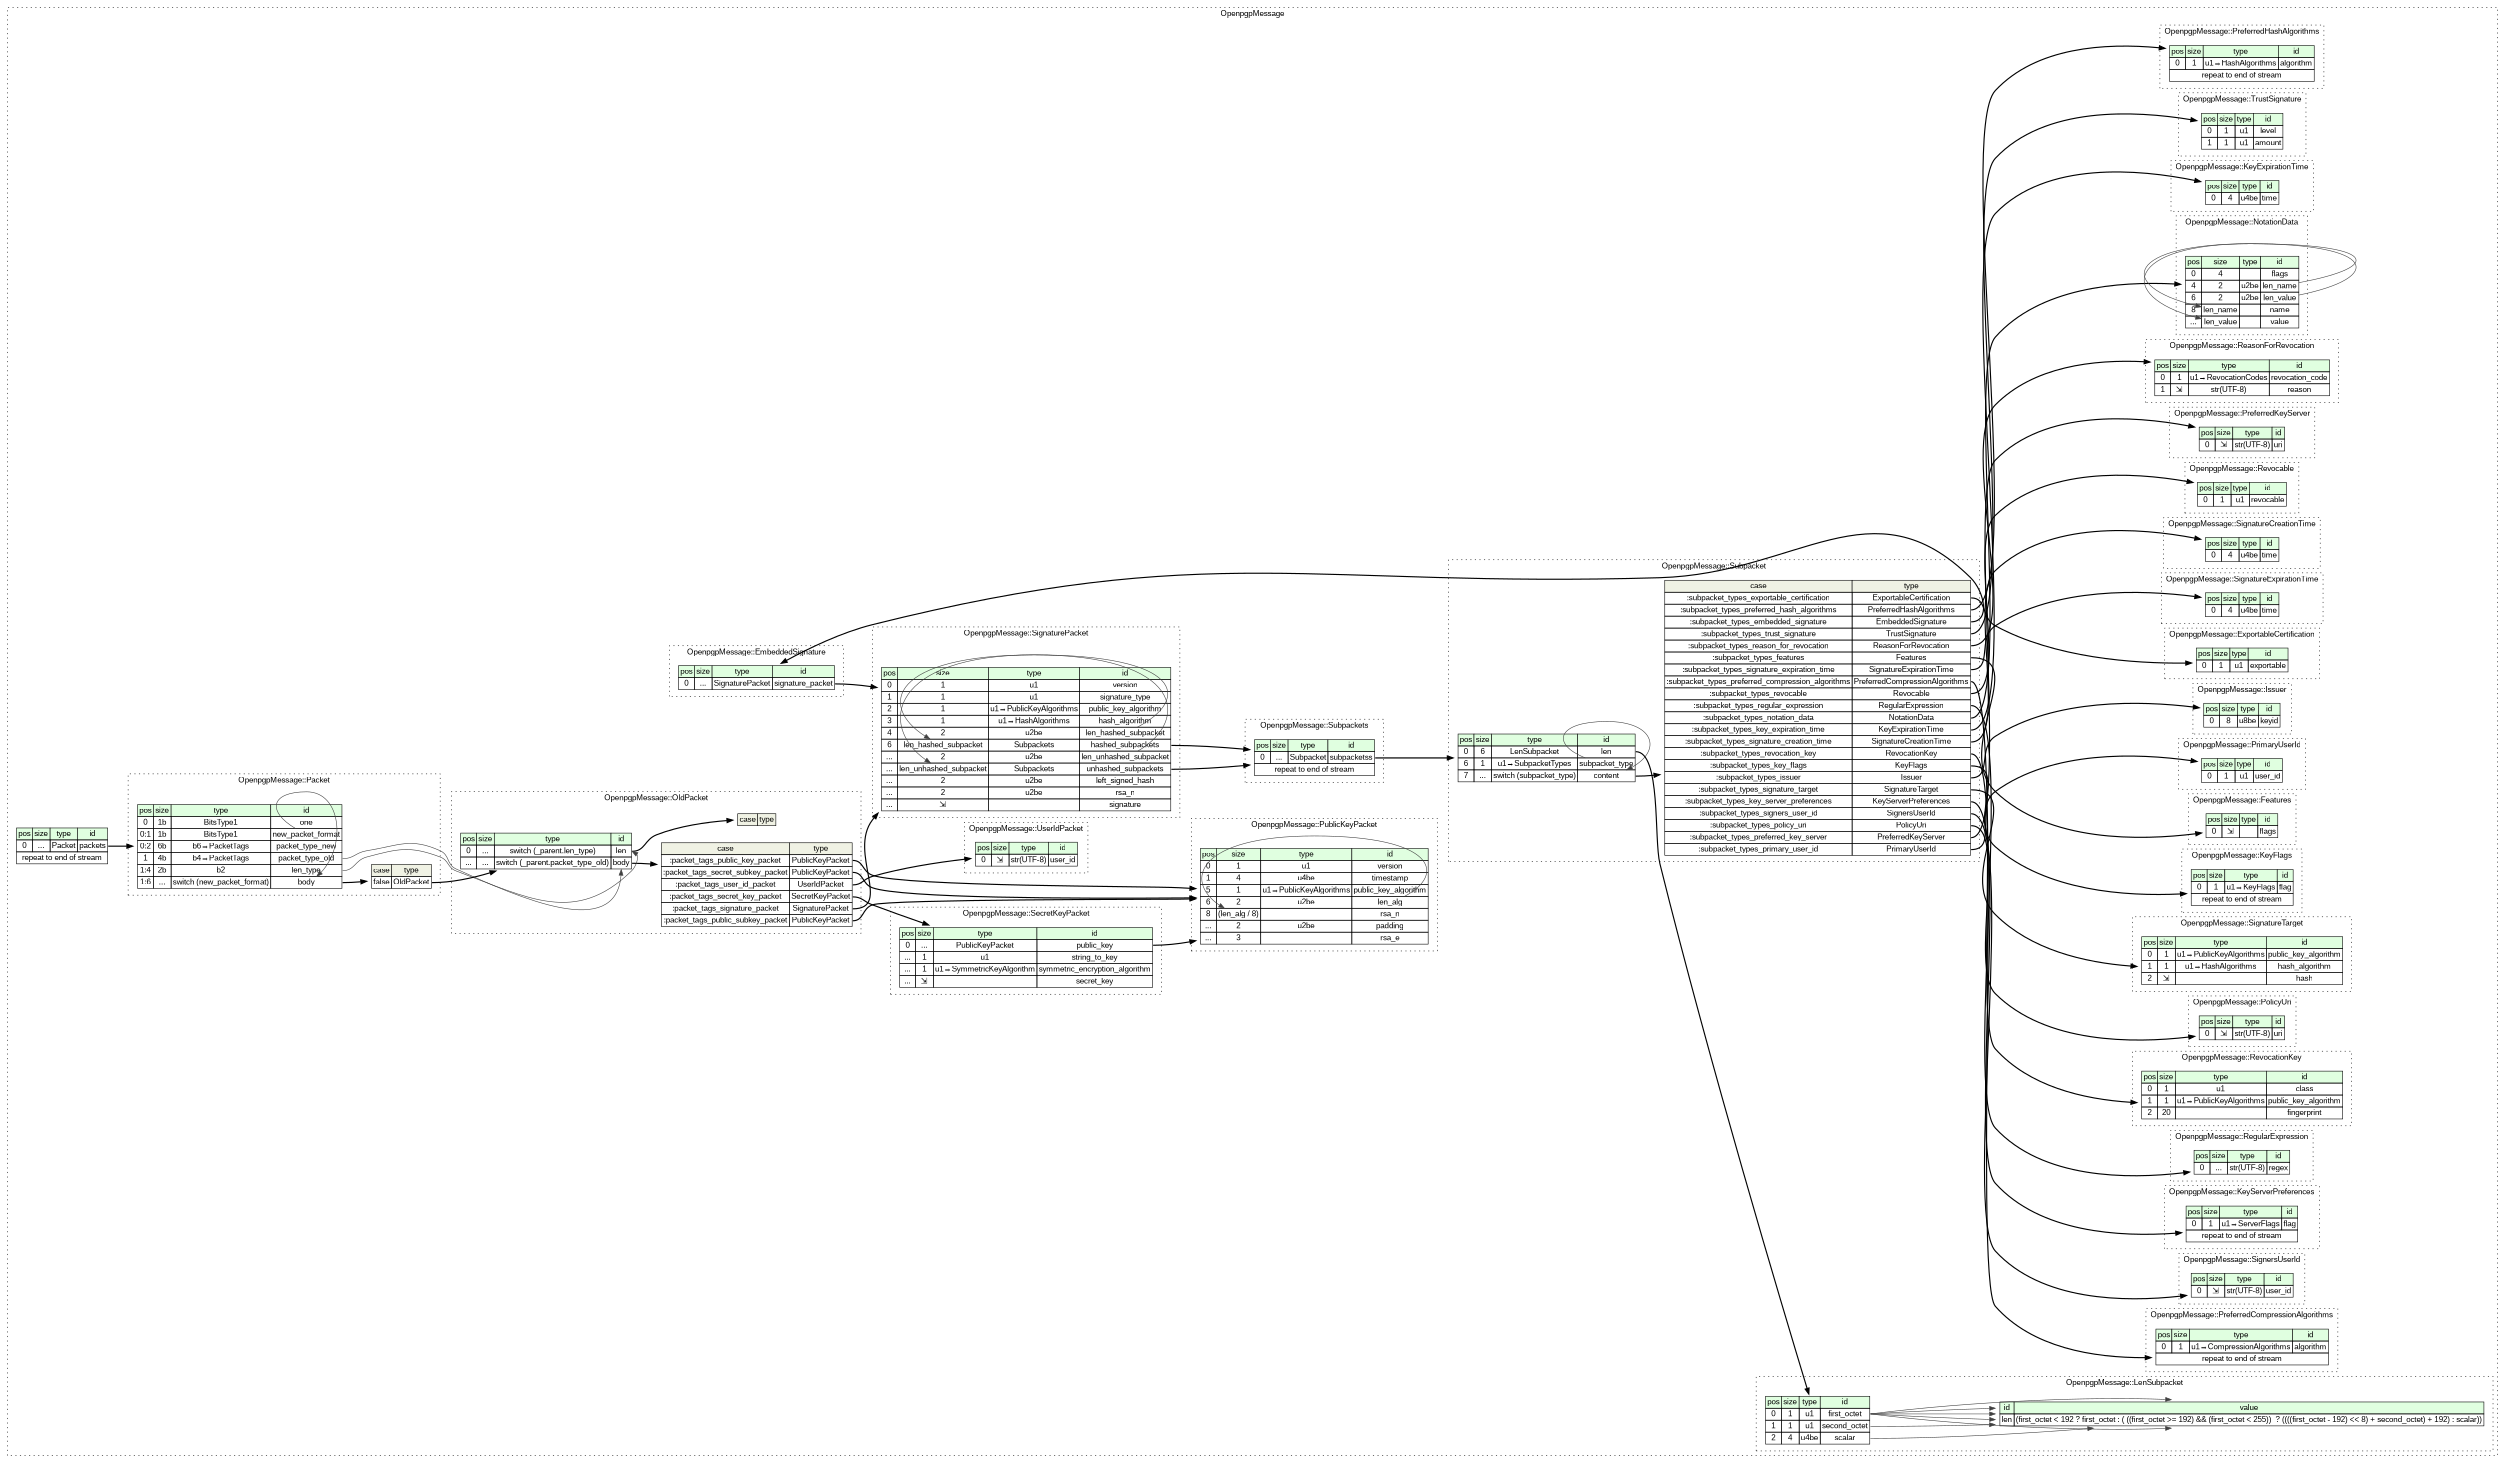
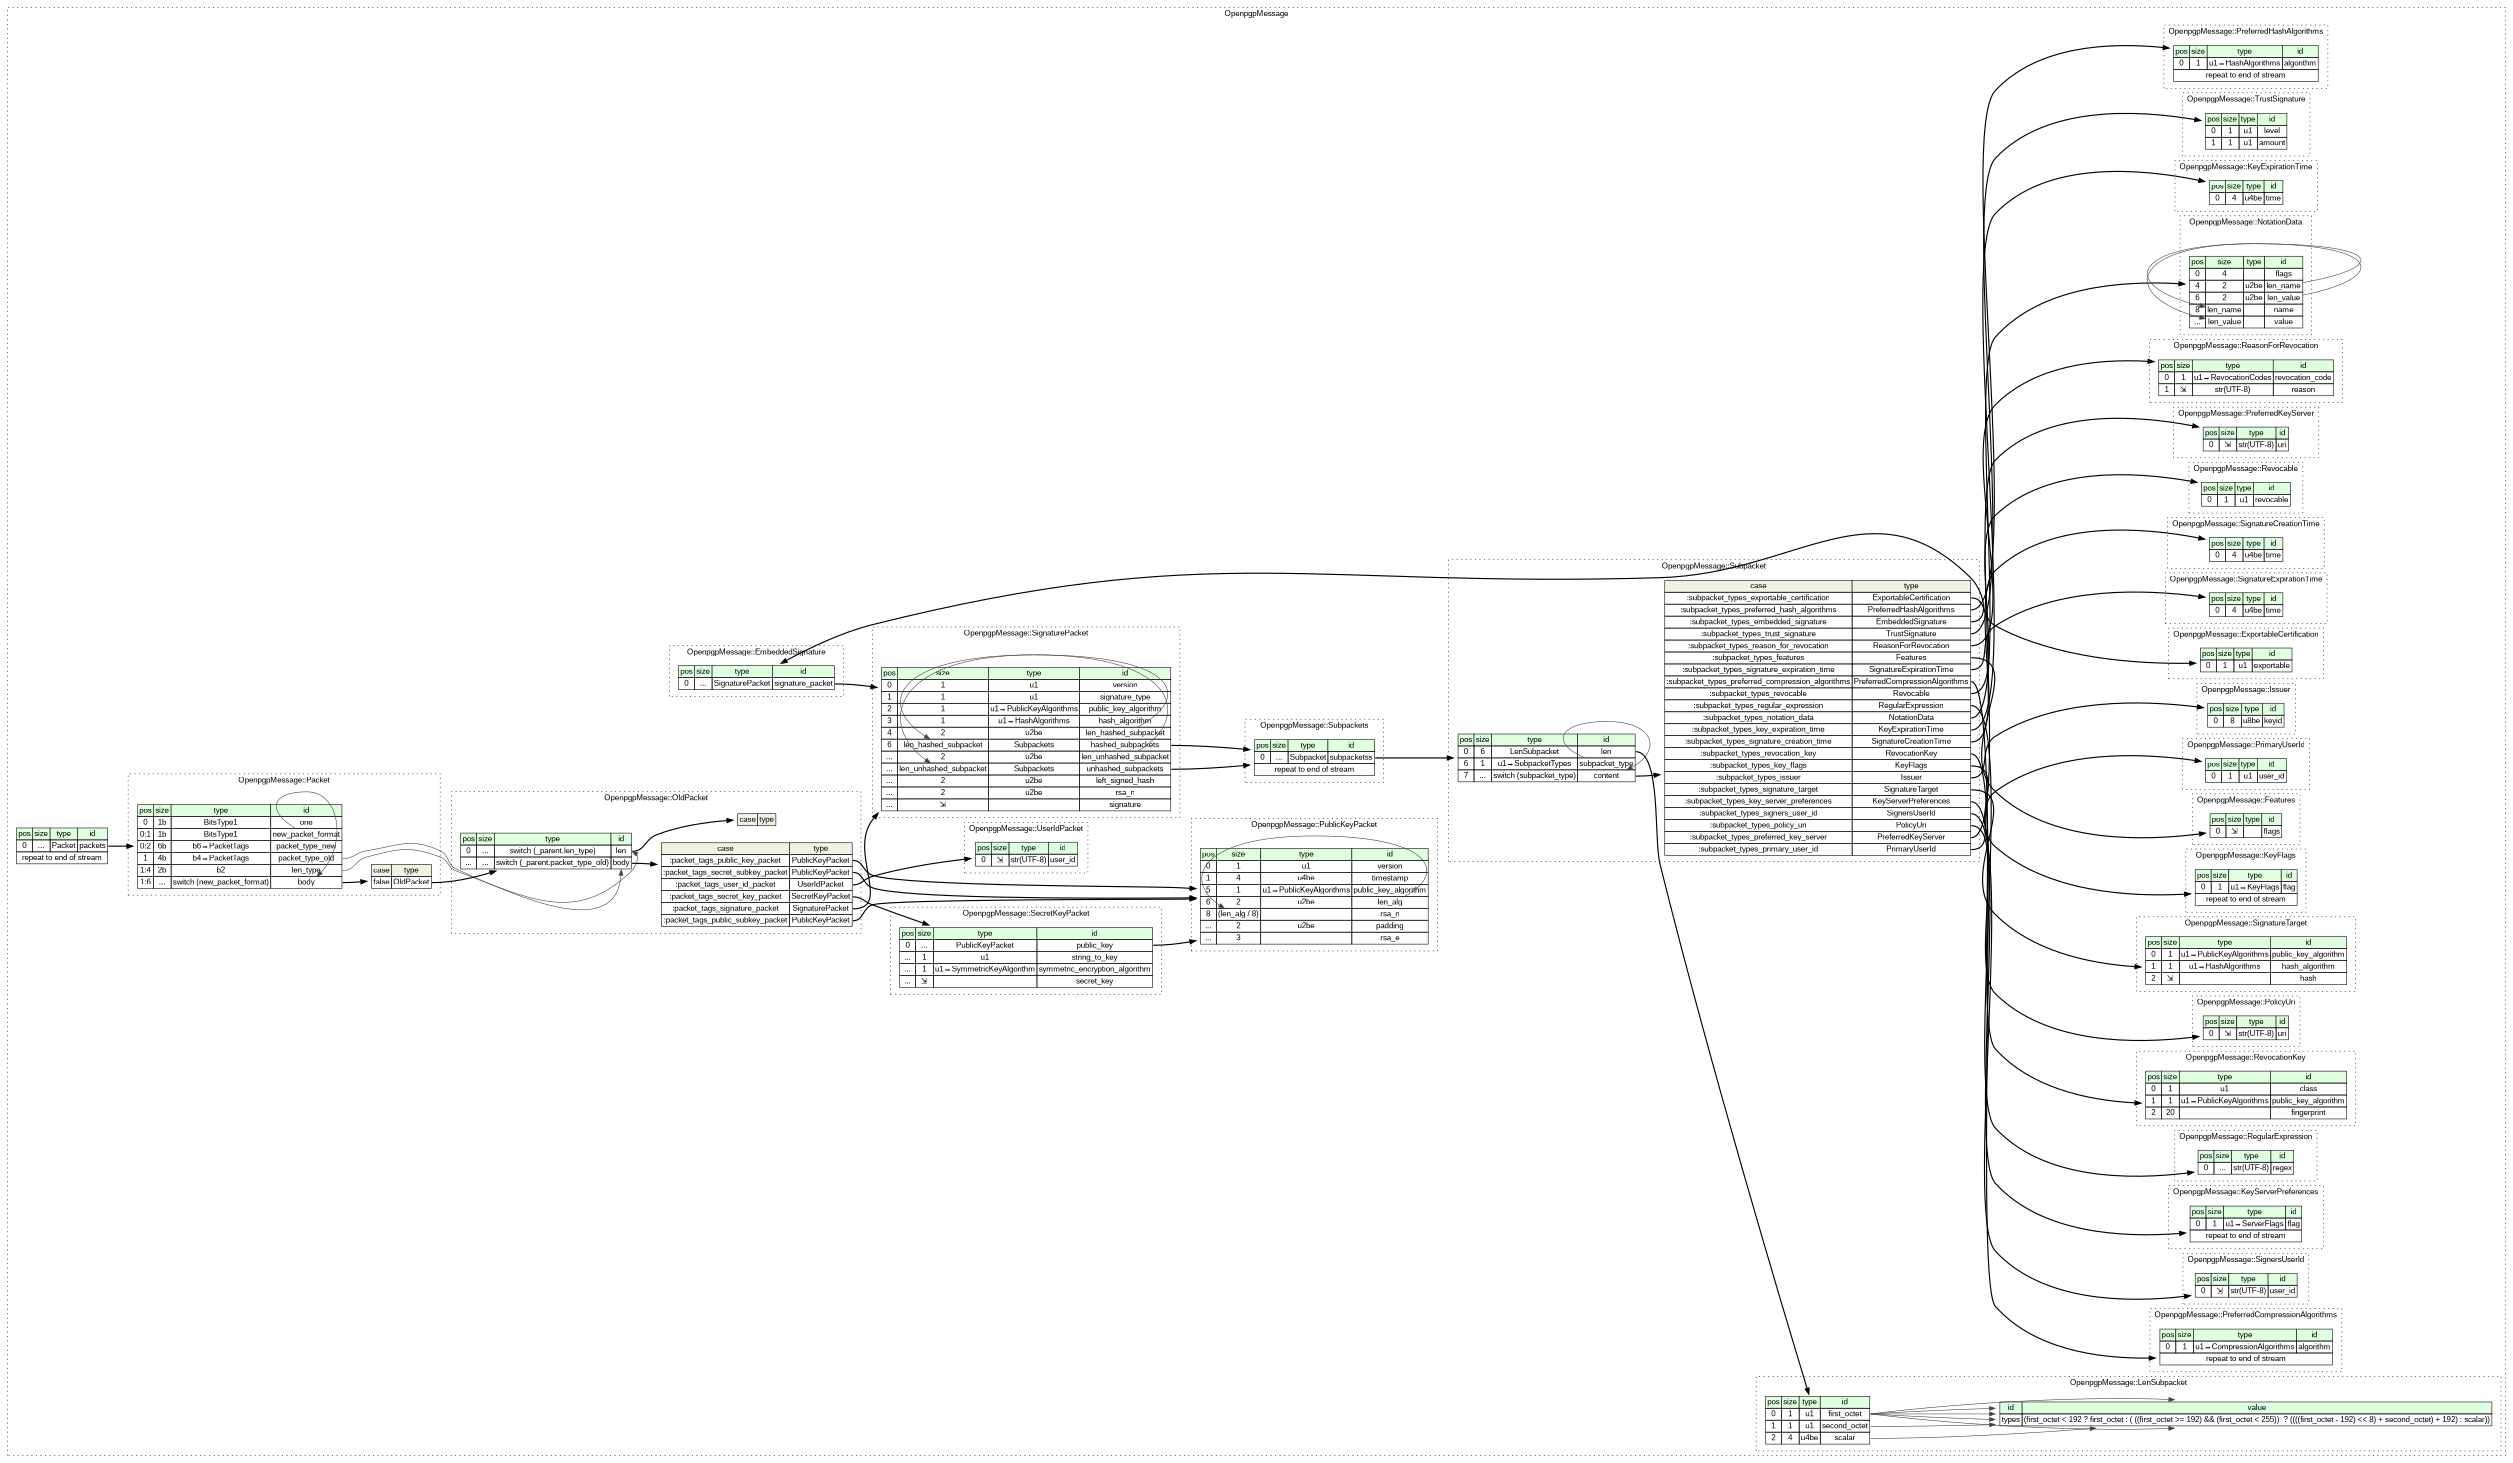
node "id": text "len" -> "types"
